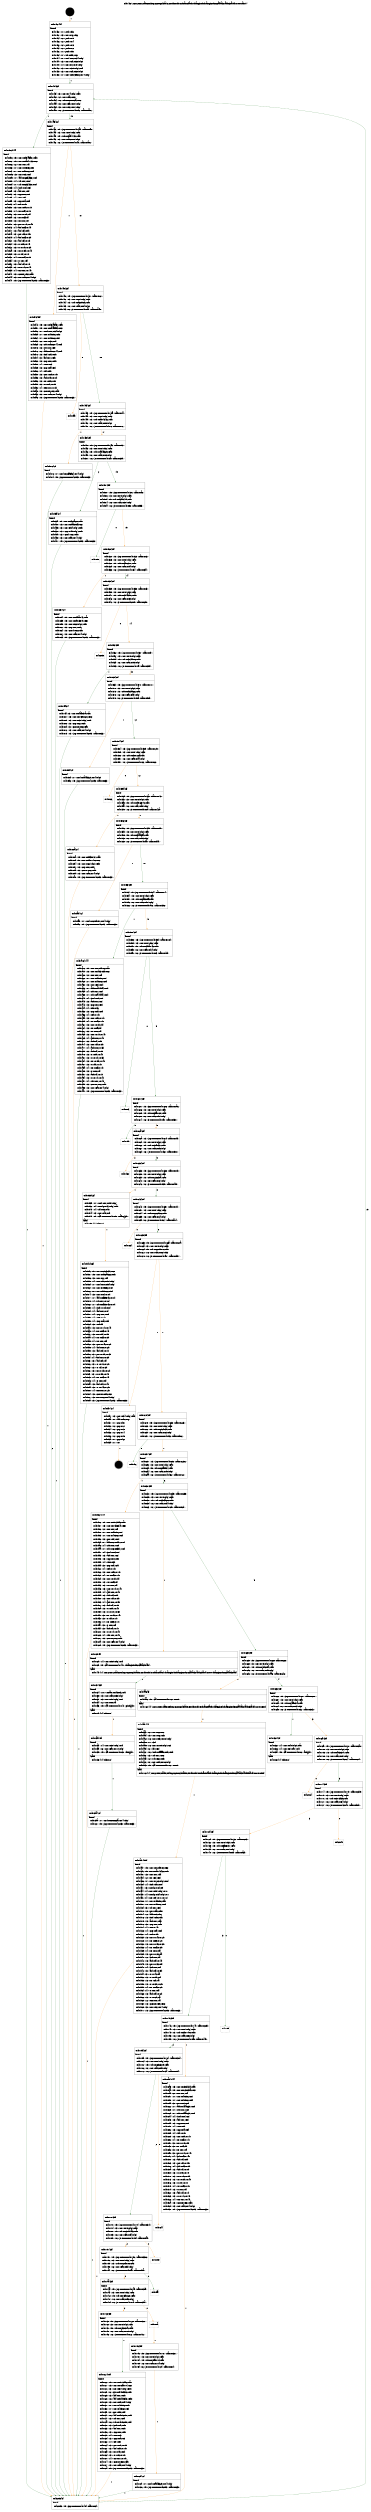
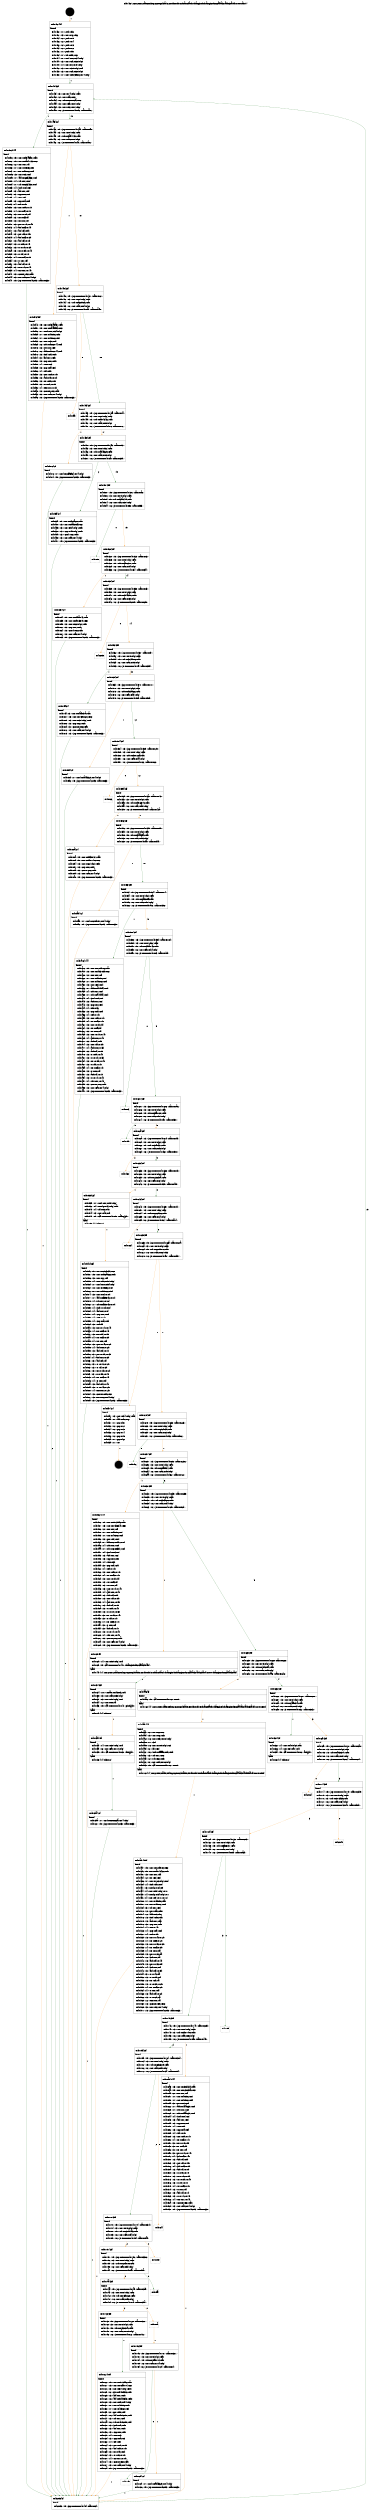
node "0x4017f5": added
